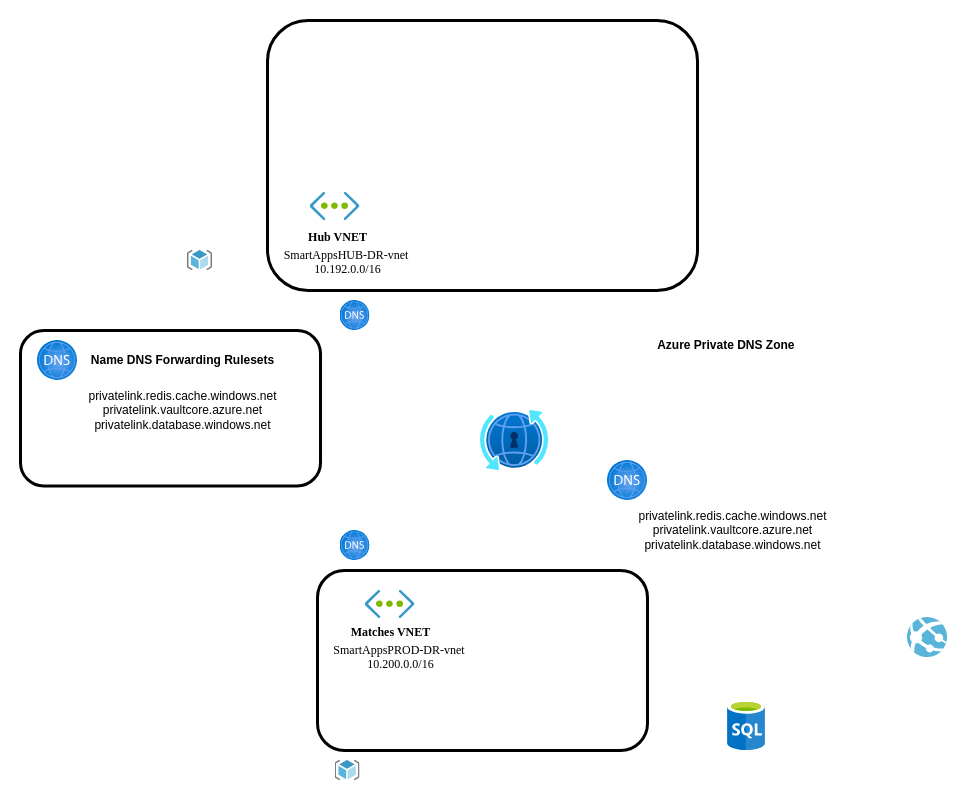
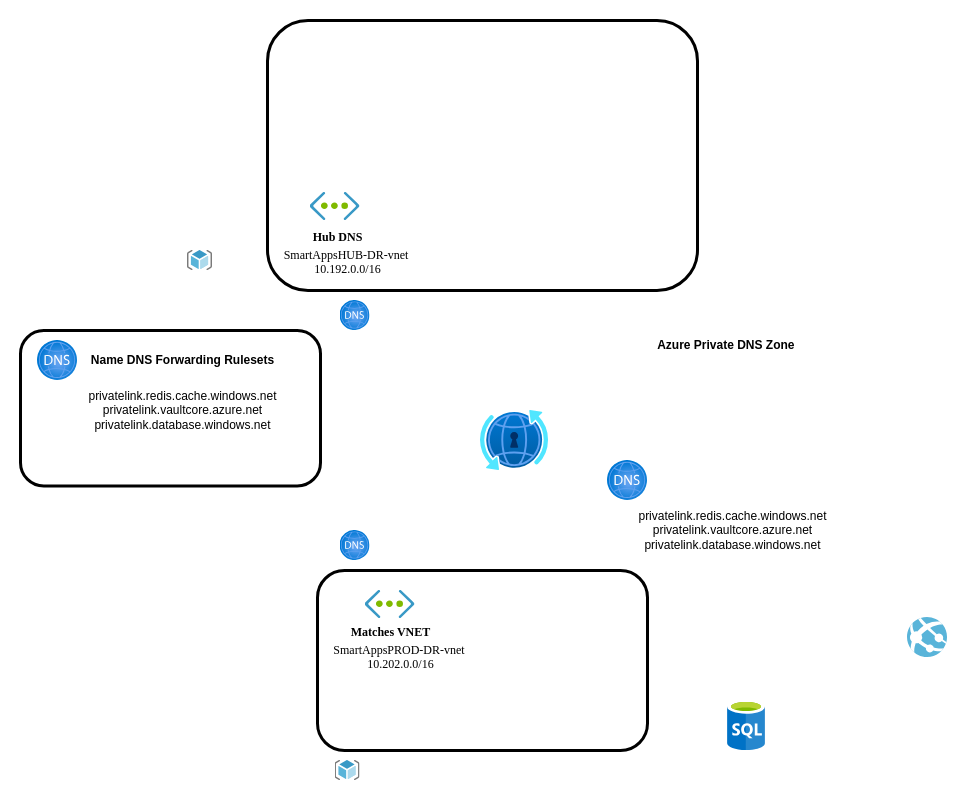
node "Hub VNET": label "Hub VNET" -> "Hub DNS"
node "SmartAppsPROD-DR-vnet 10.200.0.0/16": label "SmartAppsPROD-DR-vnet 10.200.0.0/16" -> "SmartAppsPROD-DR-vnet 10.202.0.0/16"
